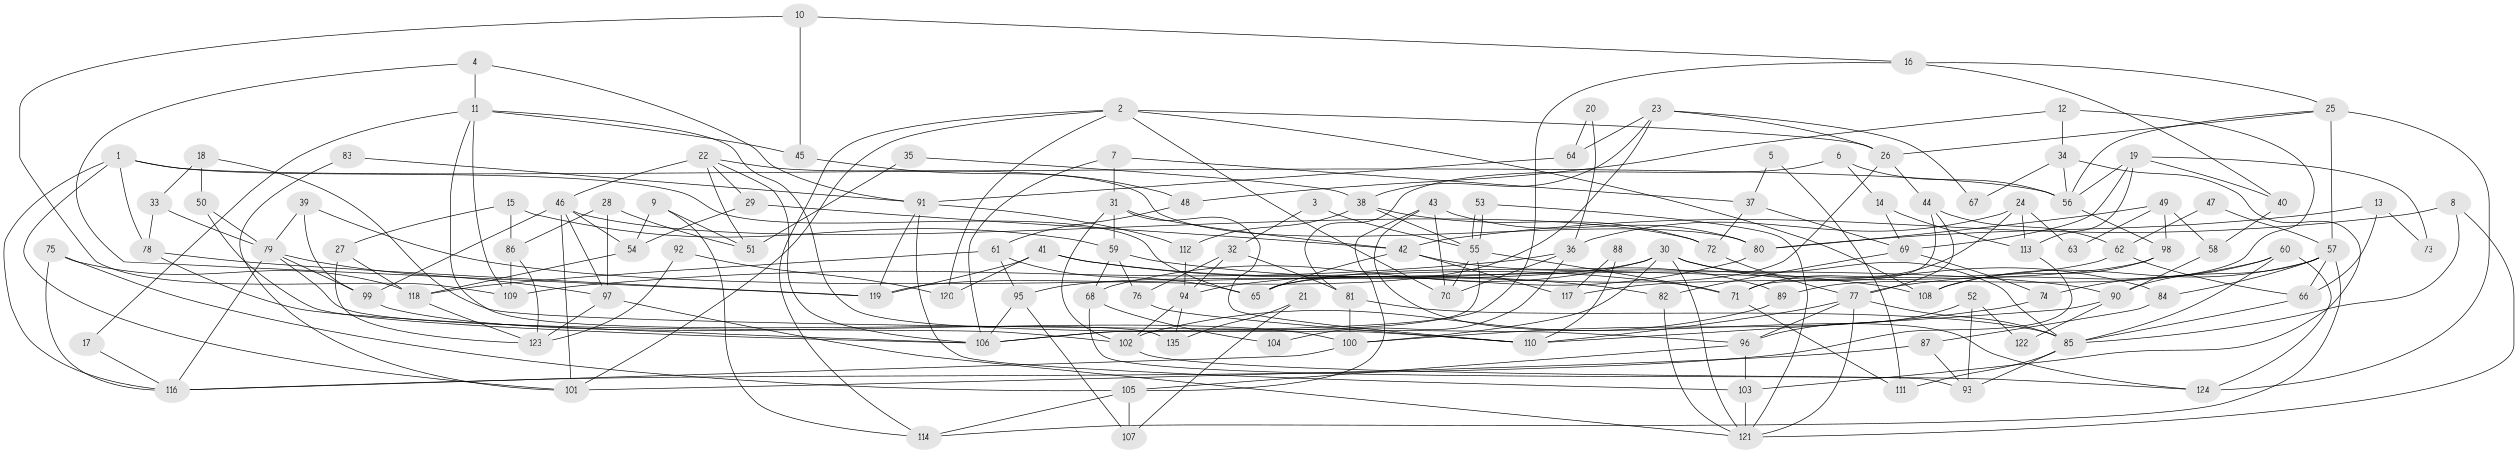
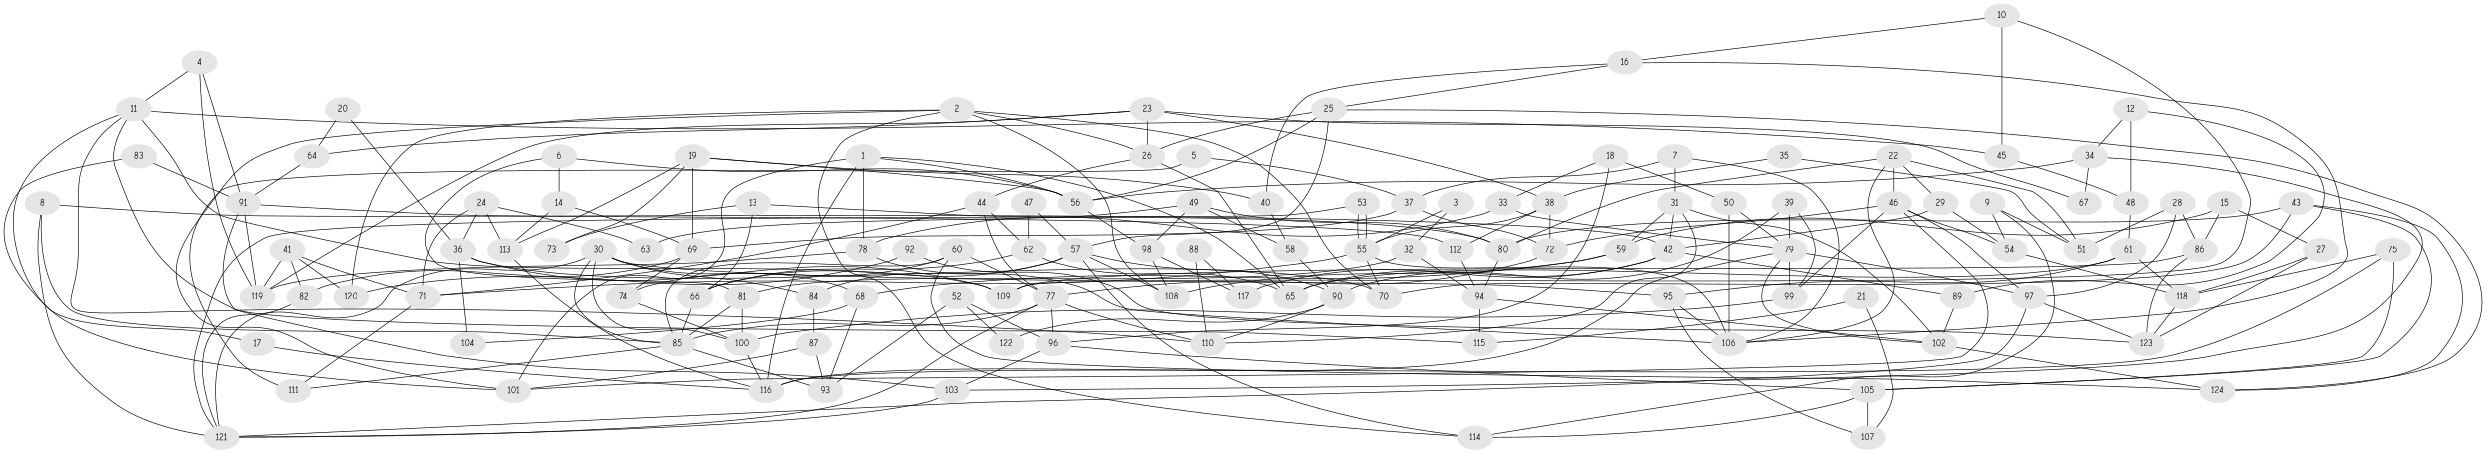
node "76": removed
node "135": label "135" -> "115"
